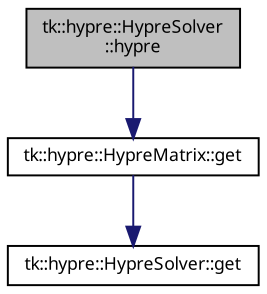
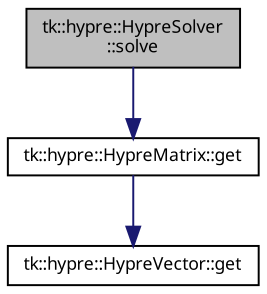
node "tk::hypre::HypreSolver ::hypre": label "tk::hypre::HypreSolver ::hypre" -> "tk::hypre::HypreSolver ::solve"
node "tk::hypre::HypreSolver::get": label "tk::hypre::HypreSolver::get" -> "tk::hypre::HypreVector::get"
